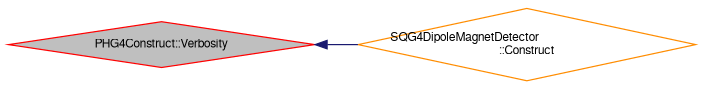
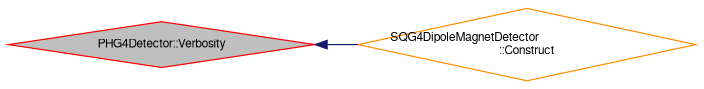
node "PHG4Construct::Verbosity": label "PHG4Construct::Verbosity" -> "PHG4Detector::Verbosity"
